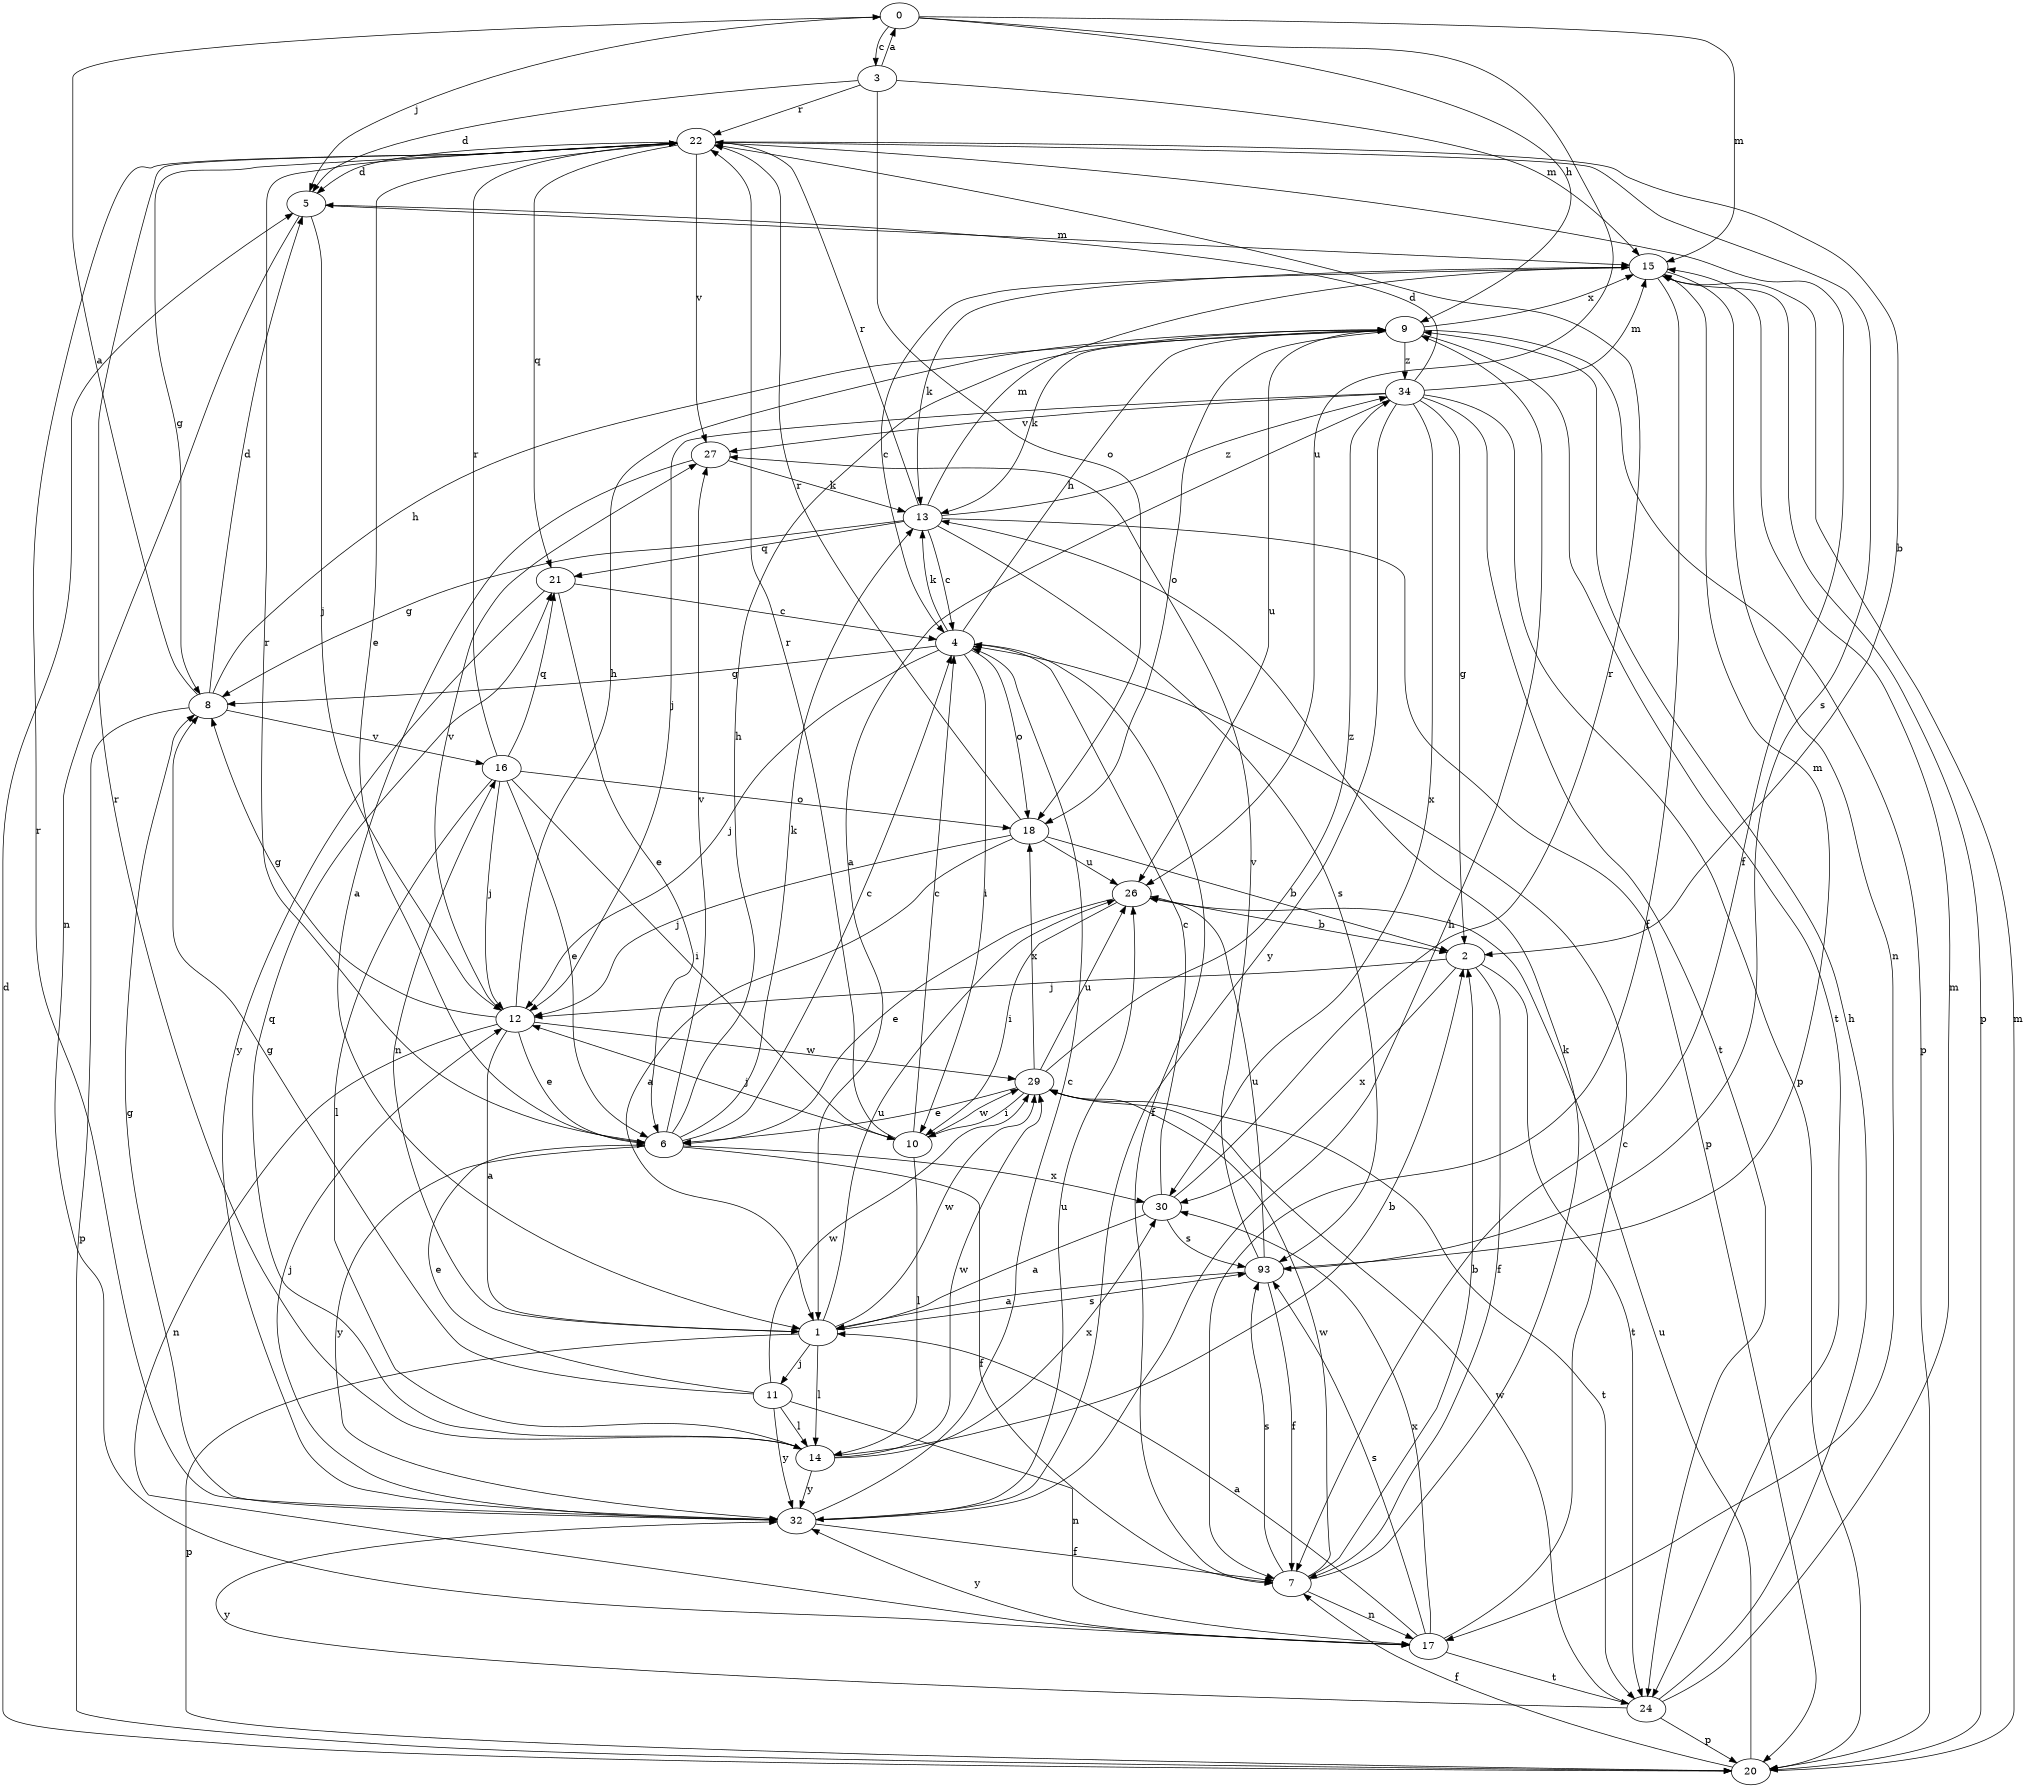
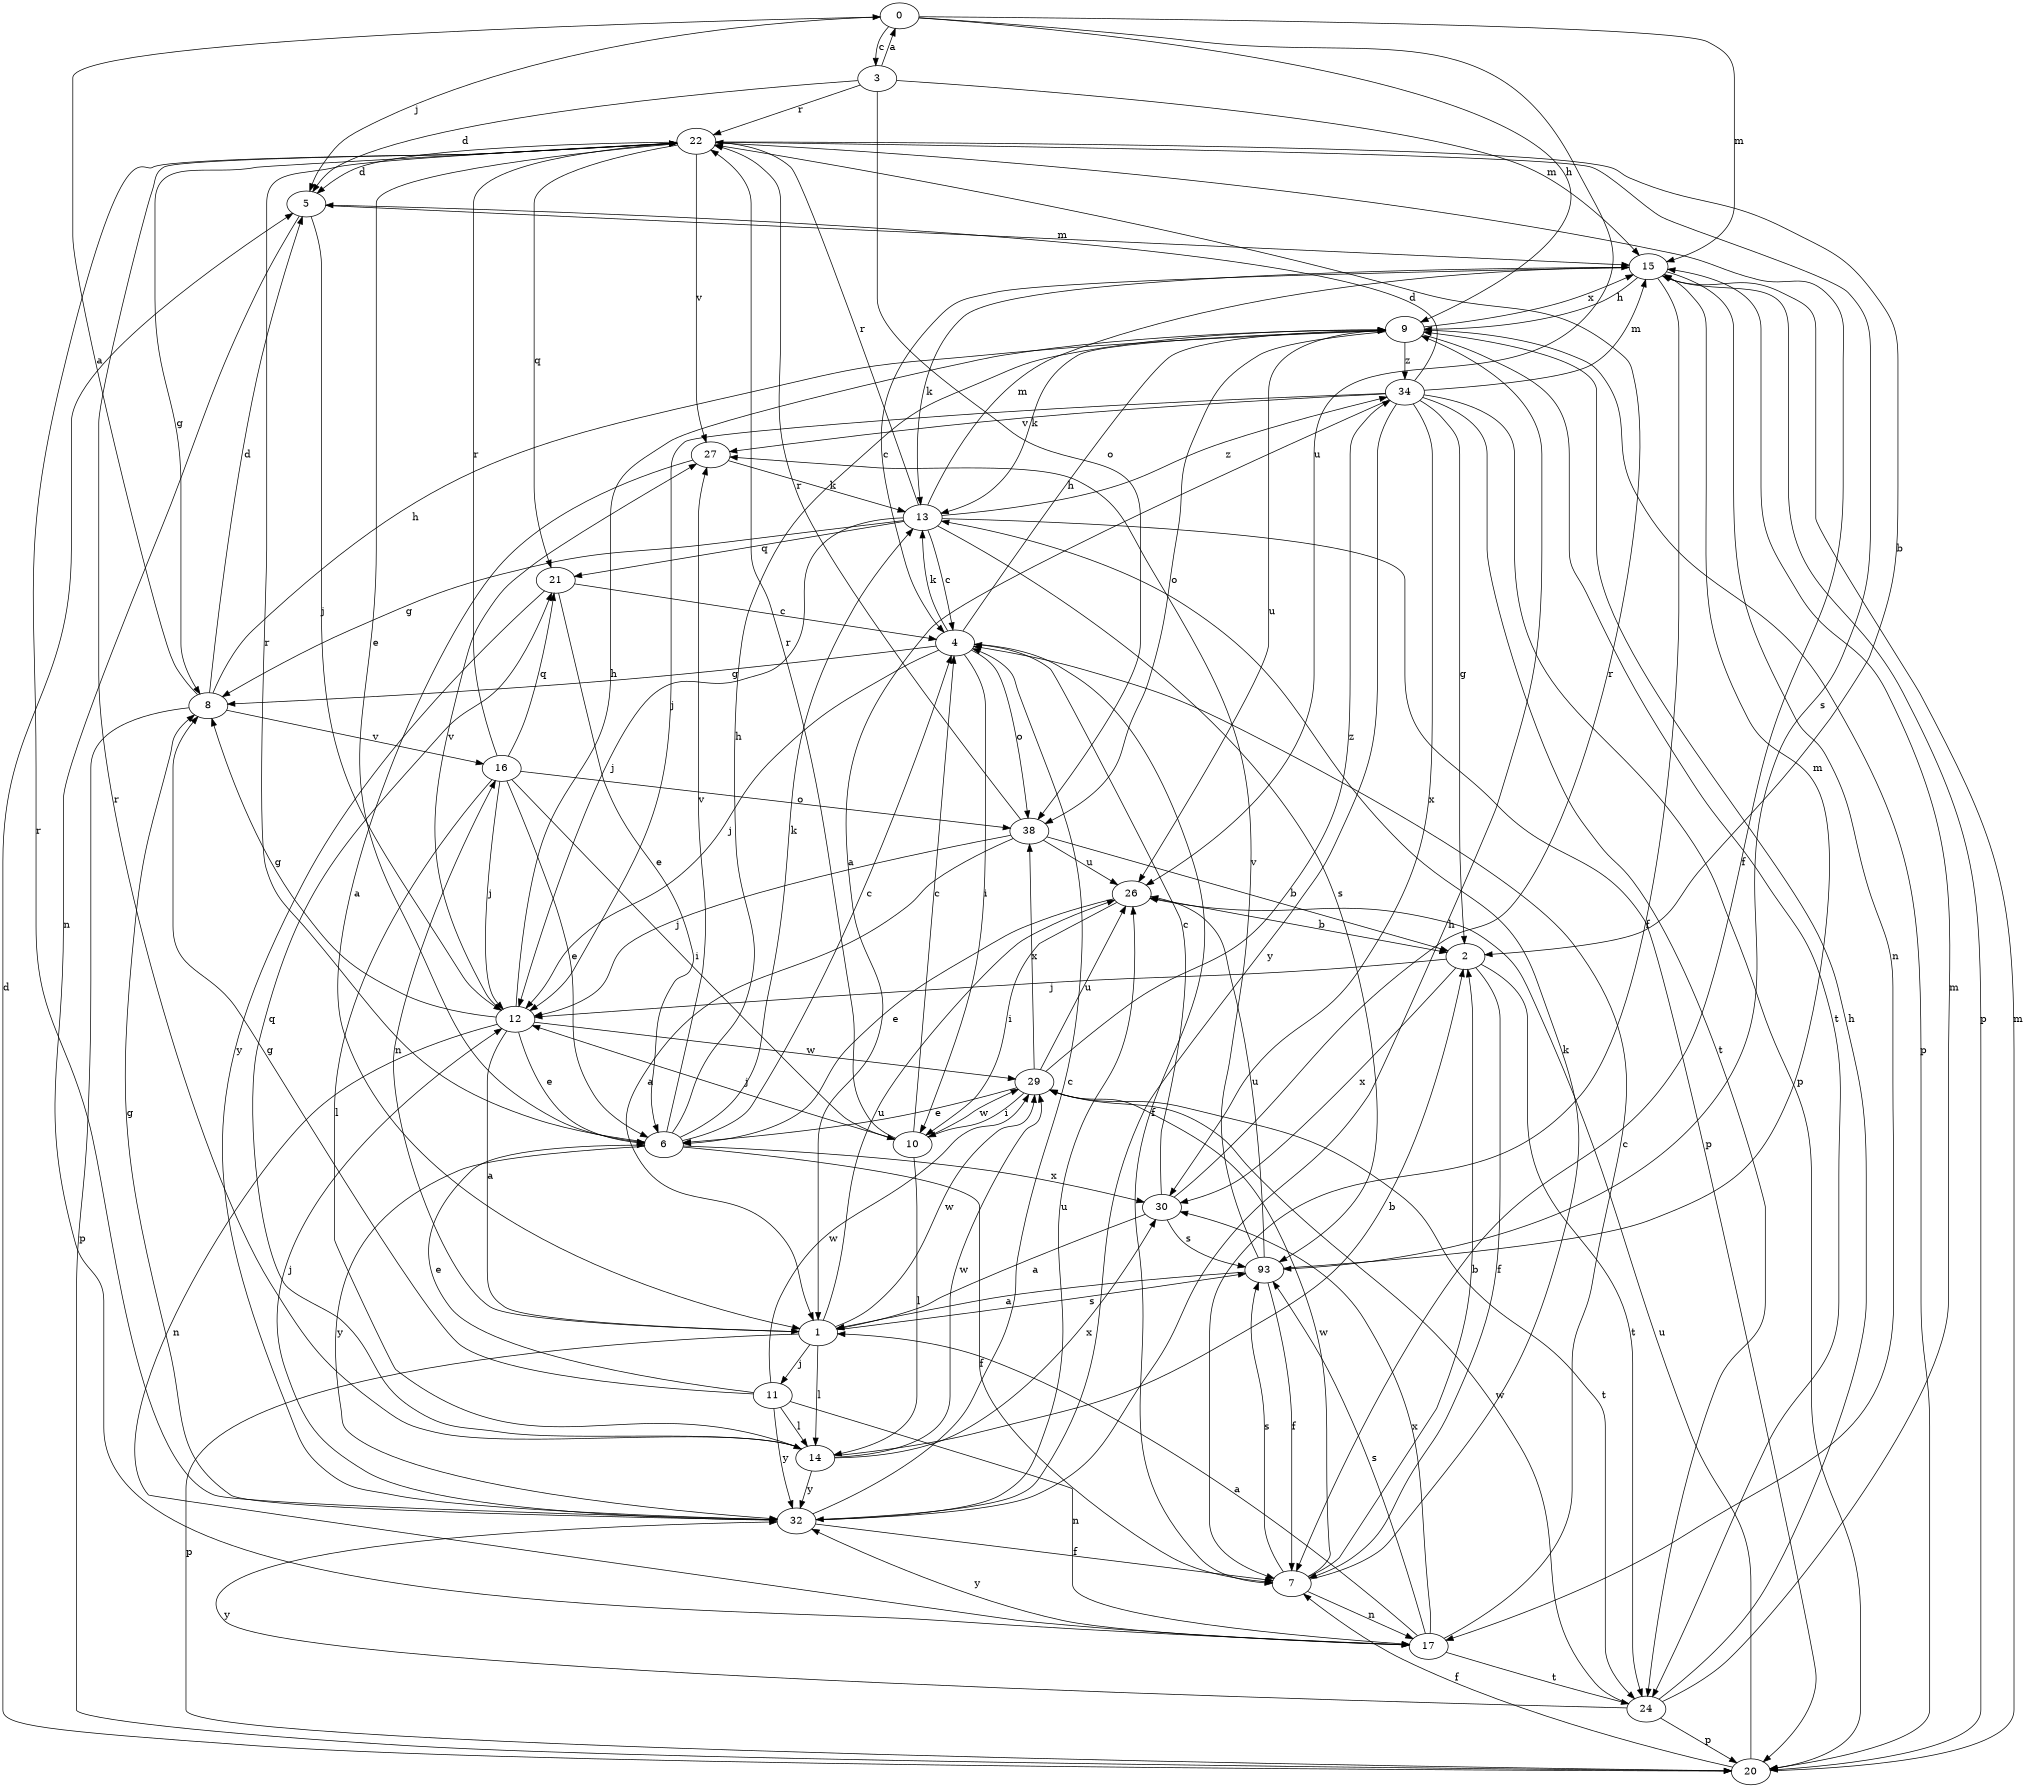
edge "15" -> "9": added, label "h"
edge "13" -> "12": added, label "j"
node "18": label "18" -> "38"
